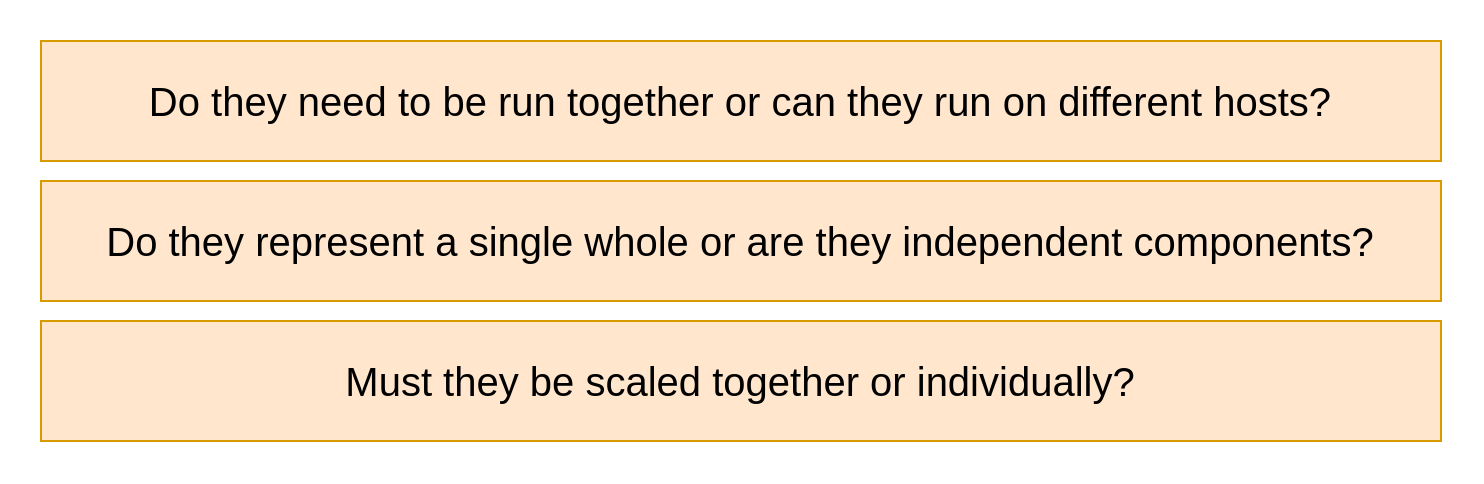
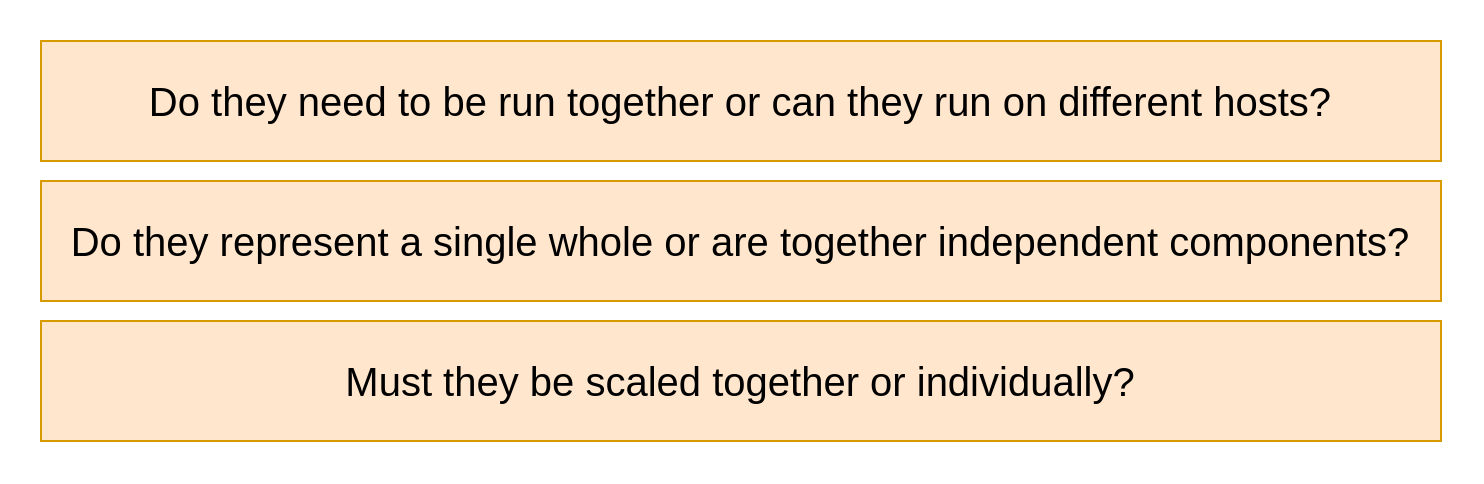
node "Do they represent a single whole or are they independent components?": label "Do they represent a single whole or are they independent components?" -> "Do they represent a single whole or are together independent components?"
